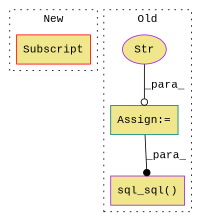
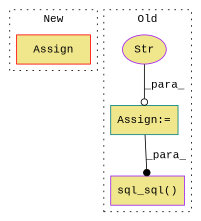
node "Subscript": label "Subscript" -> "Assign"
